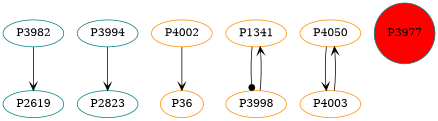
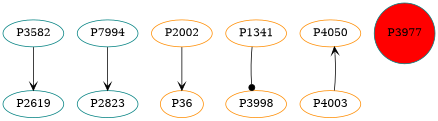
node "P3982": label "P3982" -> "P3582"
node "P3994": label "P3994" -> "P7994"
node "P4002": label "P4002" -> "P2002"
edge "P4050" -> "P4003": removed
edge "P3998" -> "P1341": removed
